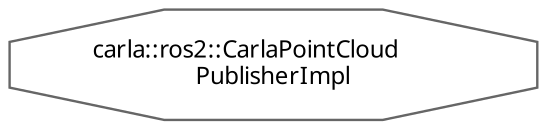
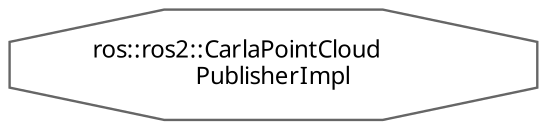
node "carla::ros2::CarlaPointCloud PublisherImpl": label "carla::ros2::CarlaPointCloud PublisherImpl" -> "ros::ros2::CarlaPointCloud PublisherImpl"
